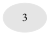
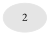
node "3": label "3" -> "2"
